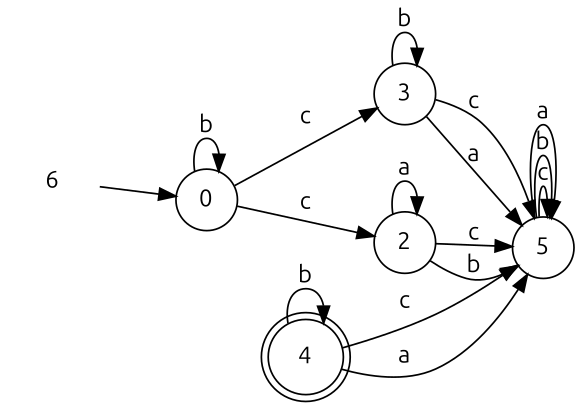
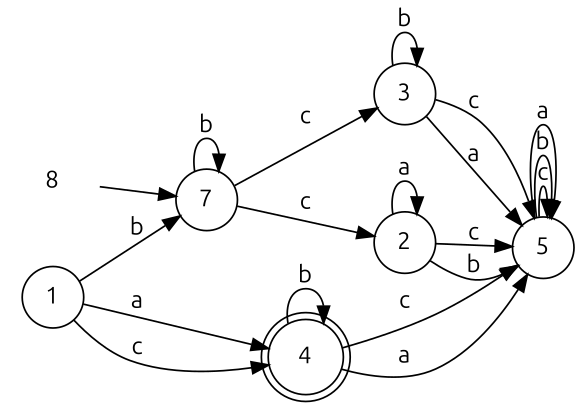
node "6": label "6" -> "8"
node "0": label "0" -> "7"
node "1": added
